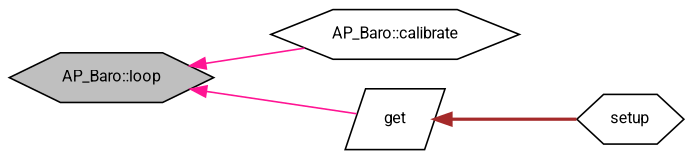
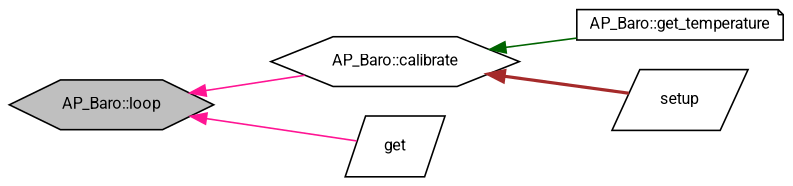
node "AP_Baro::get_temperature": added
edge "setup" -> "get": now "setup" -> "AP_Baro::calibrate"
node "setup": shape hexagon -> parallelogram
